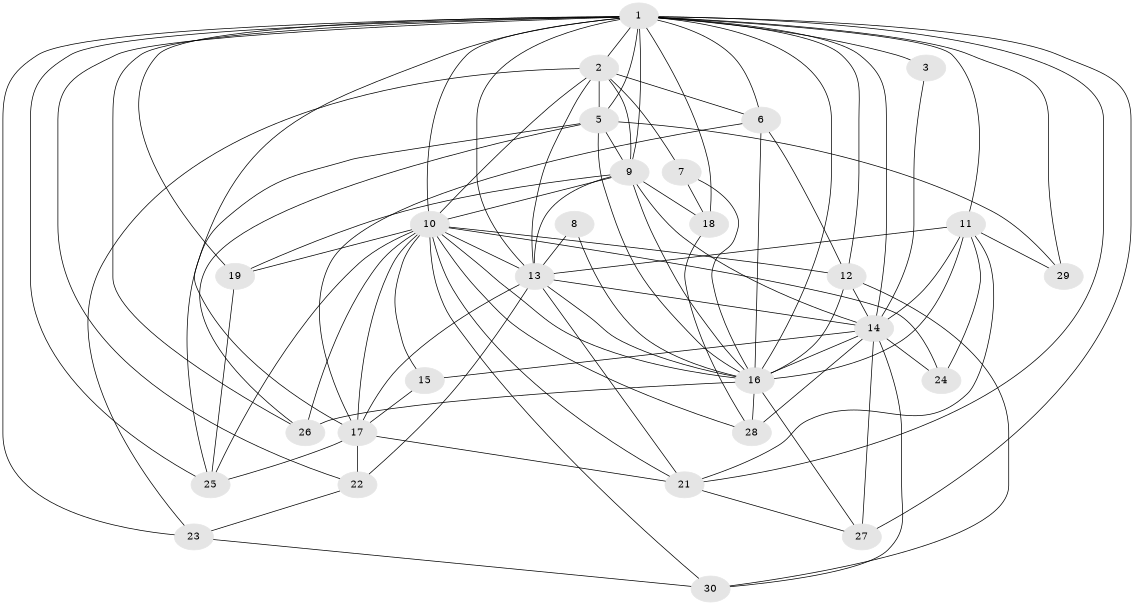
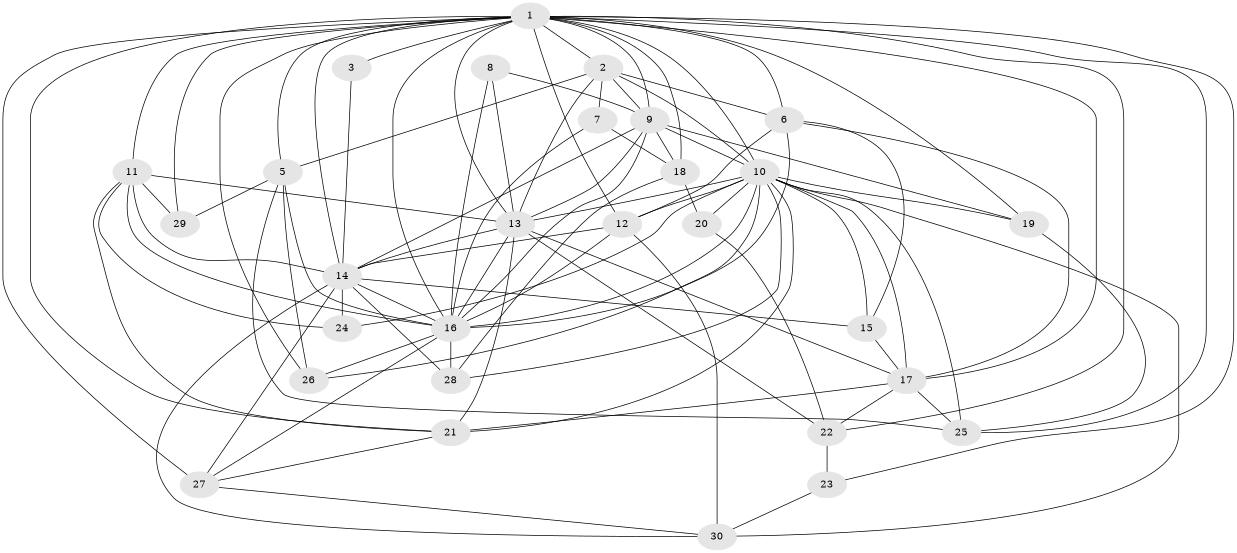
edge "5" -- "9": now "8" -- "9"
edge "2" -- "23": removed
edge "6" -- "15": added
node "20": added
edge "27" -- "30": added
